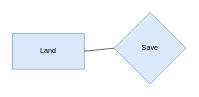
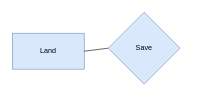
node "Save": moved (150, 48) -> (144, 48)
